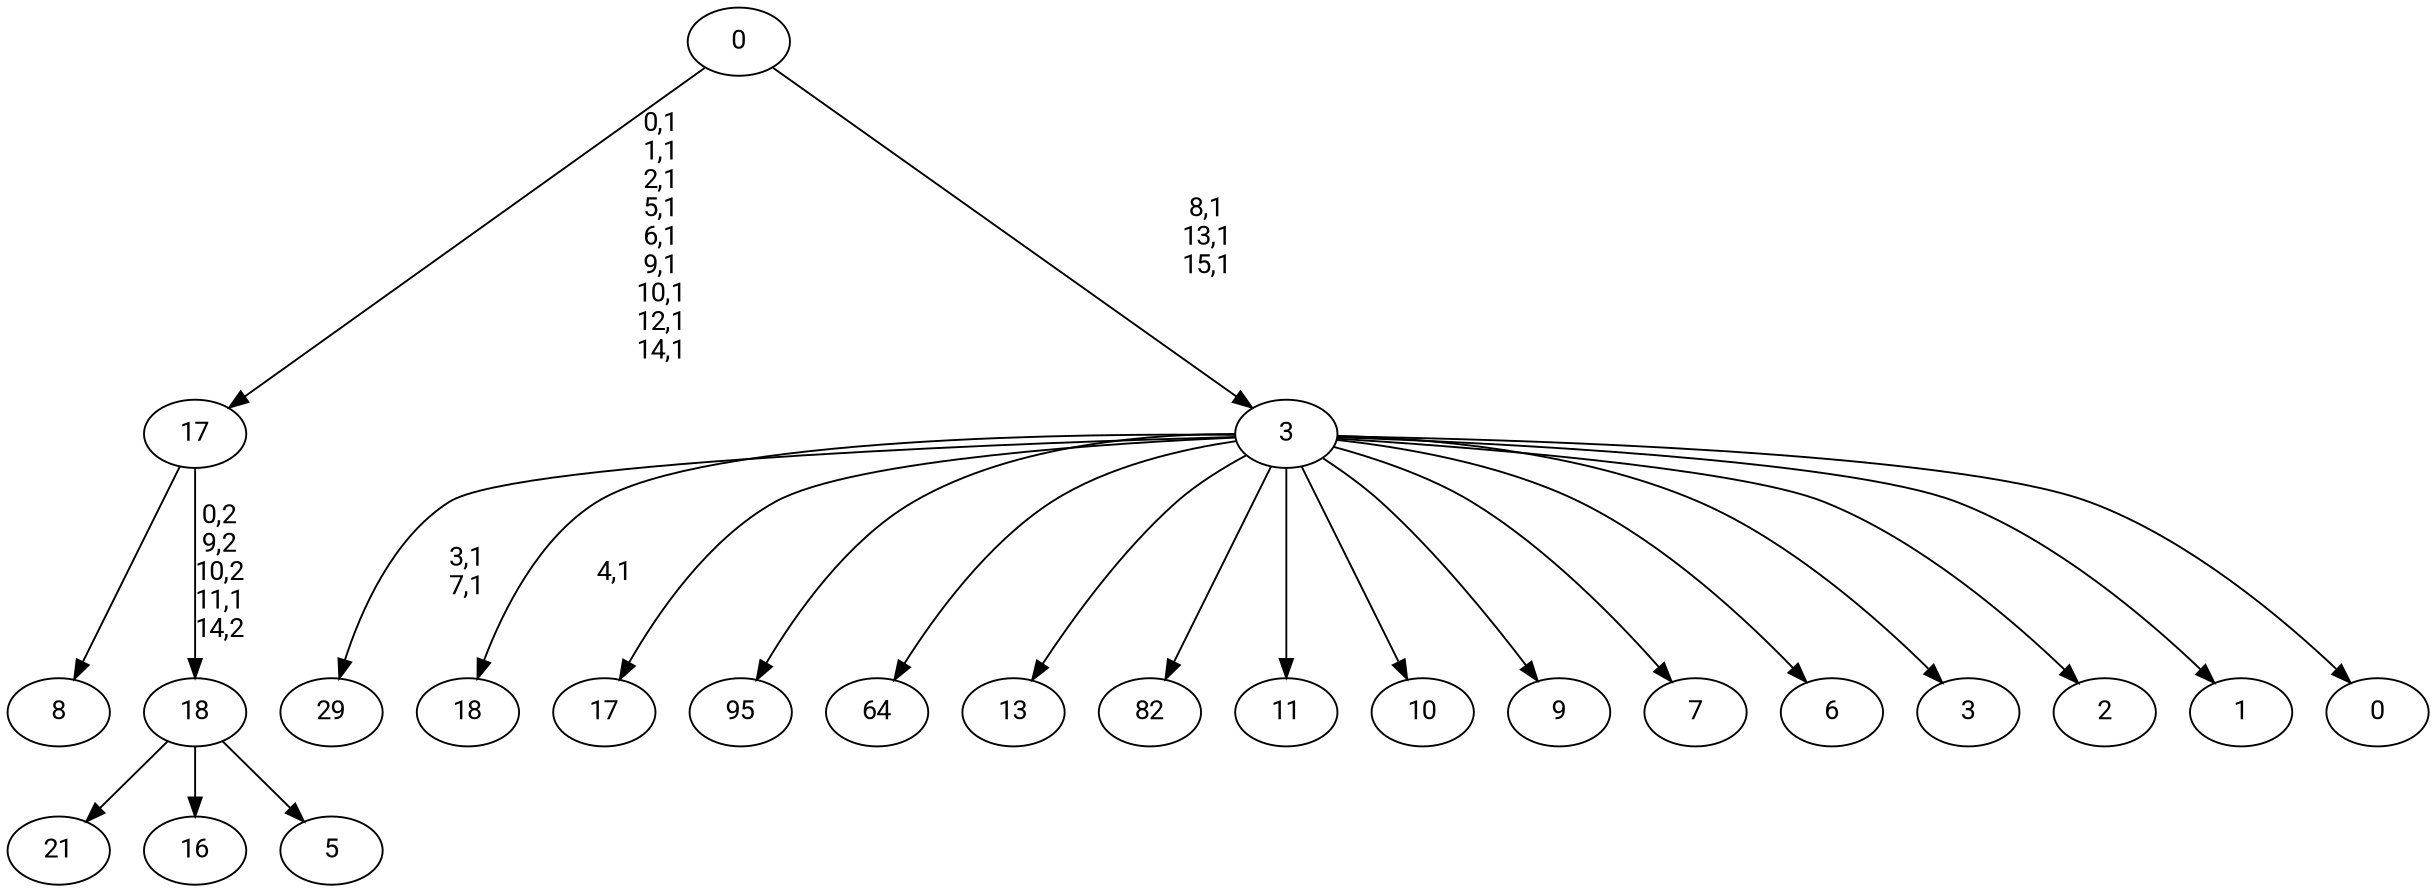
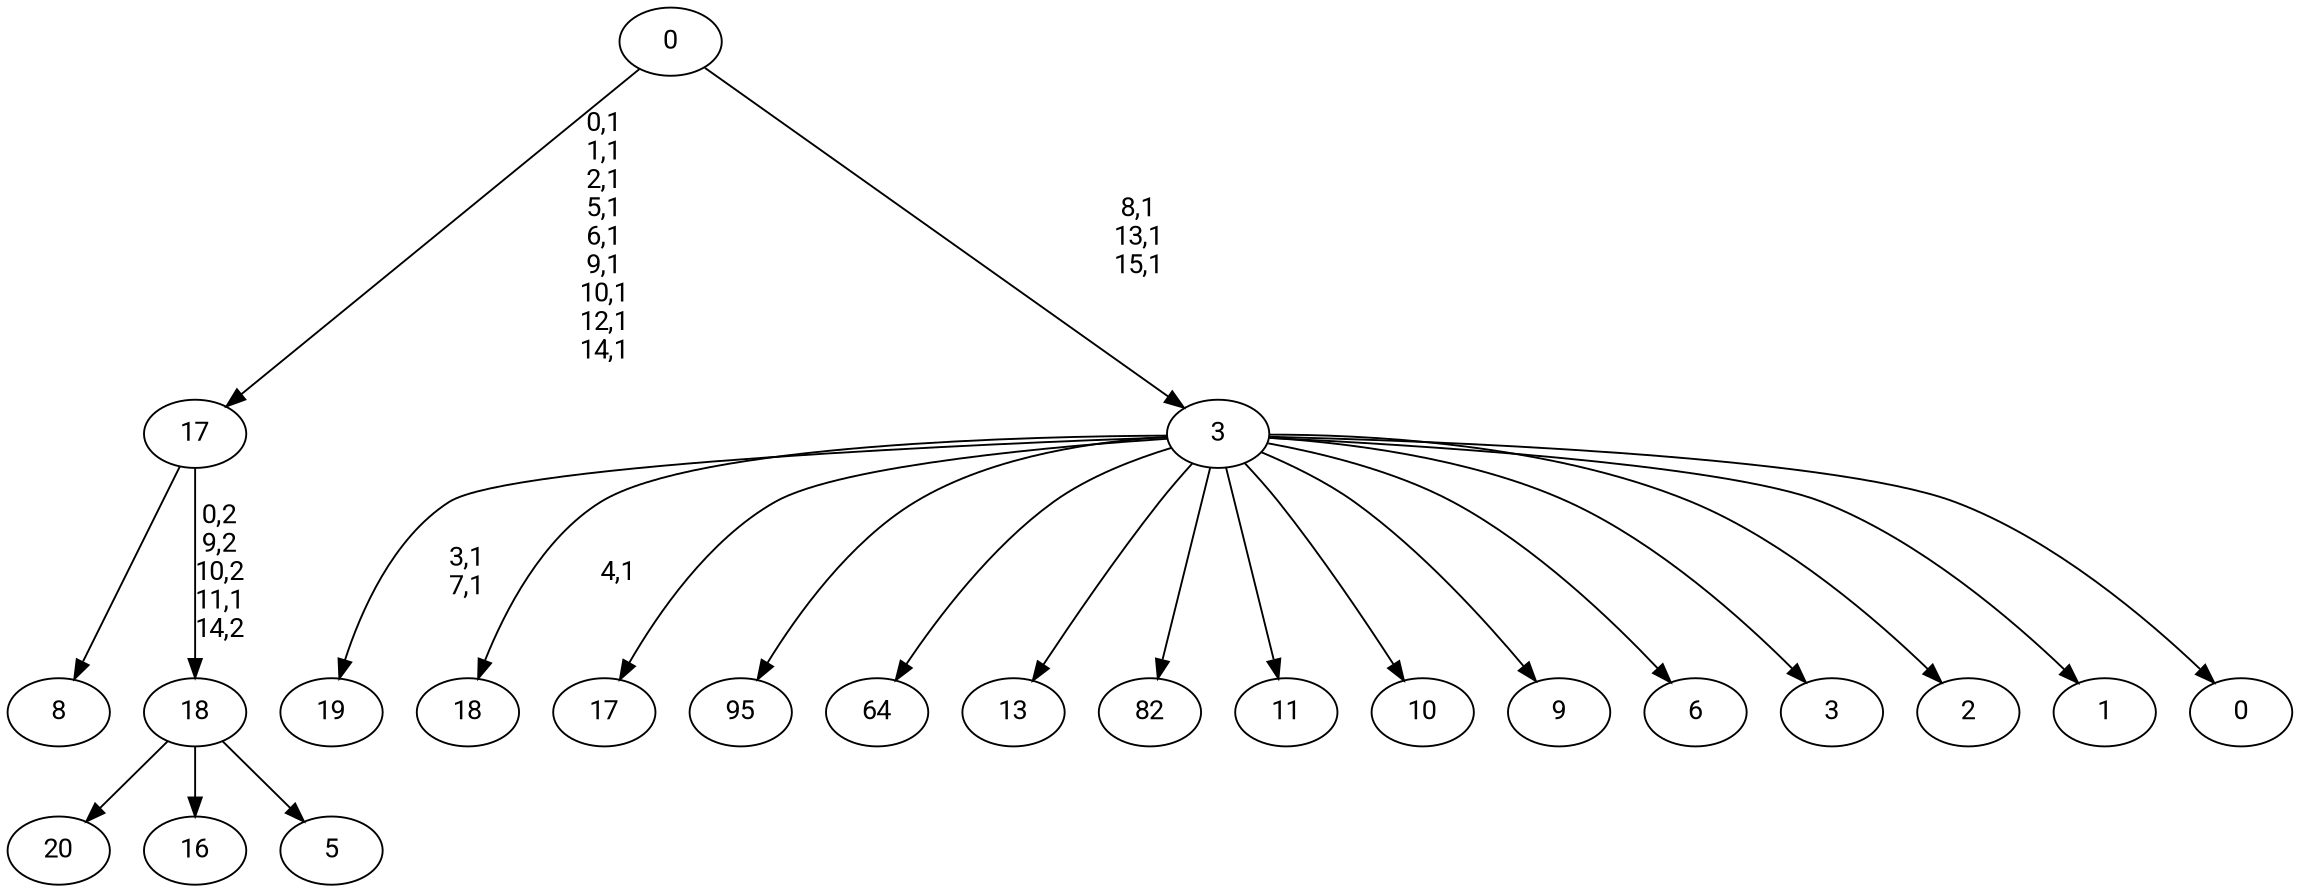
node "29": label "29" -> "19"
node "7": removed
node "21": label "21" -> "20"
